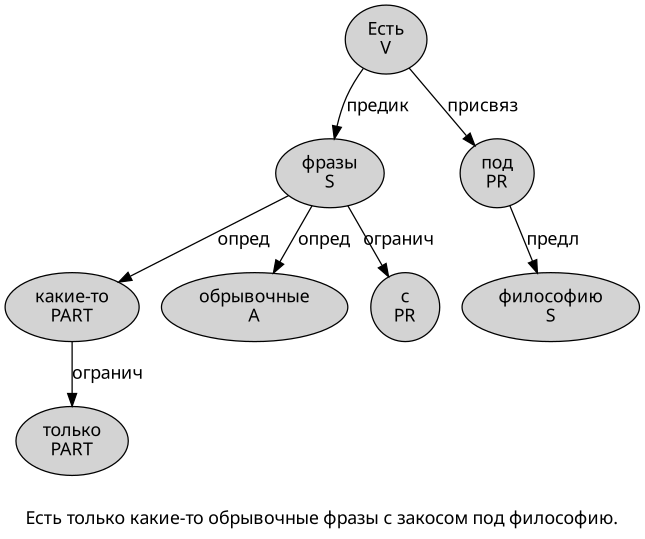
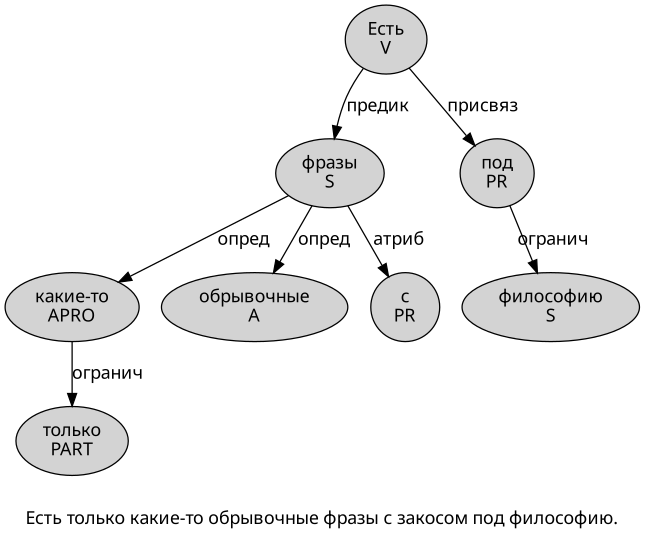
edge "фразы S" -> "с PR": label "огранич" -> "атриб"
edge "под PR" -> "философию S": label "предл" -> "огранич"
node "какие-то PART": label "какие-то PART" -> "какие-то APRO"
